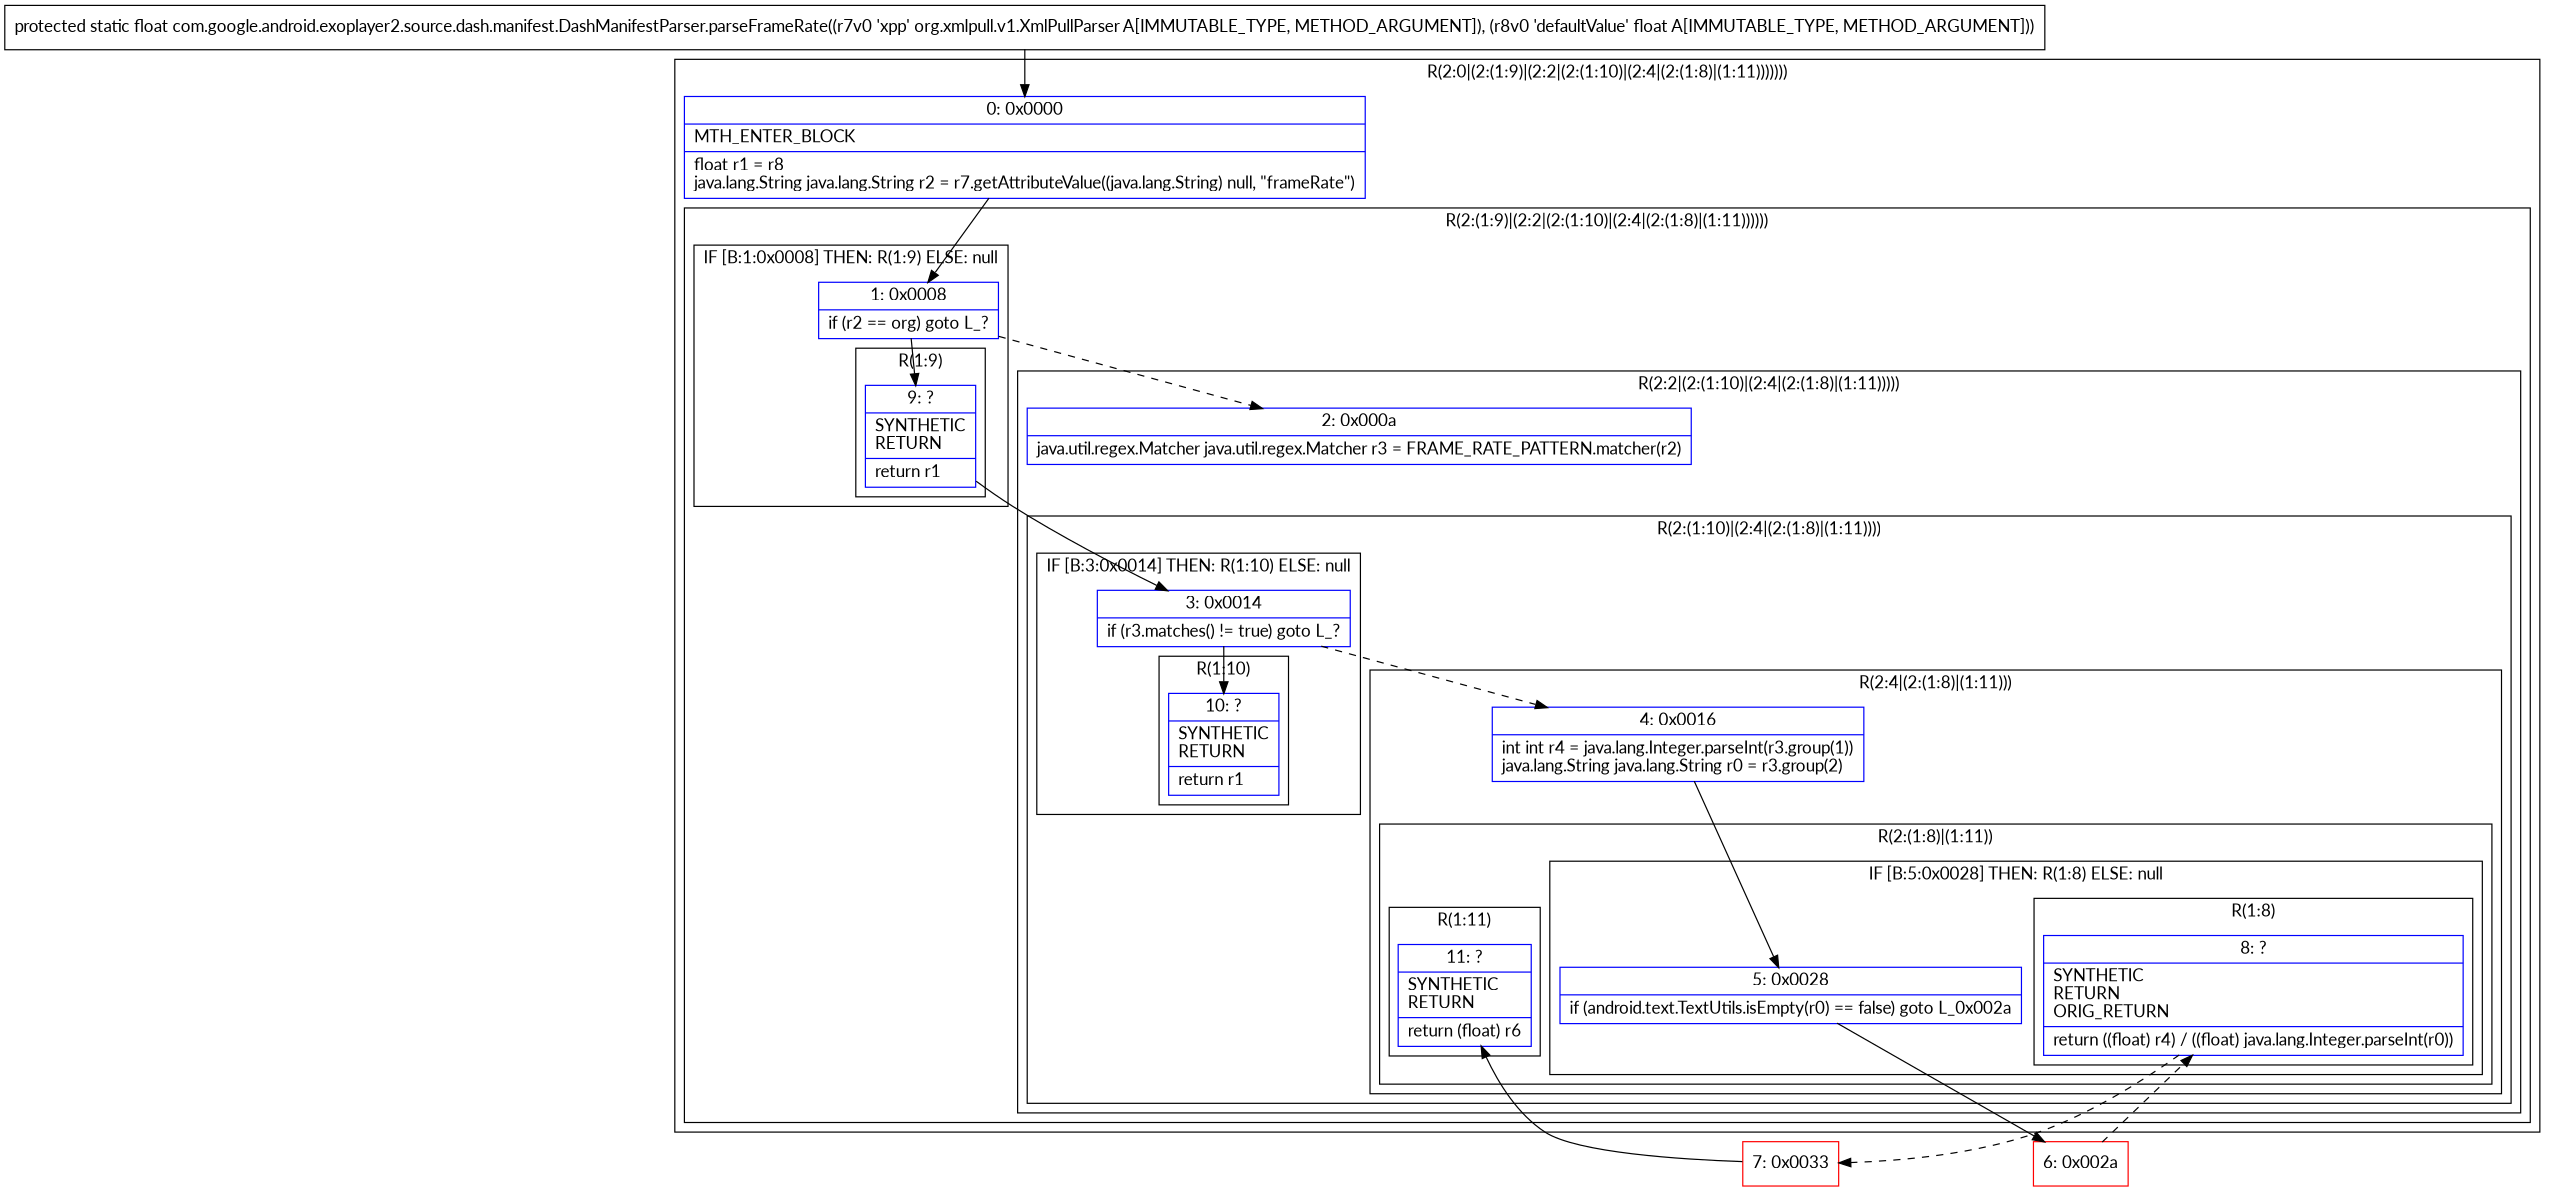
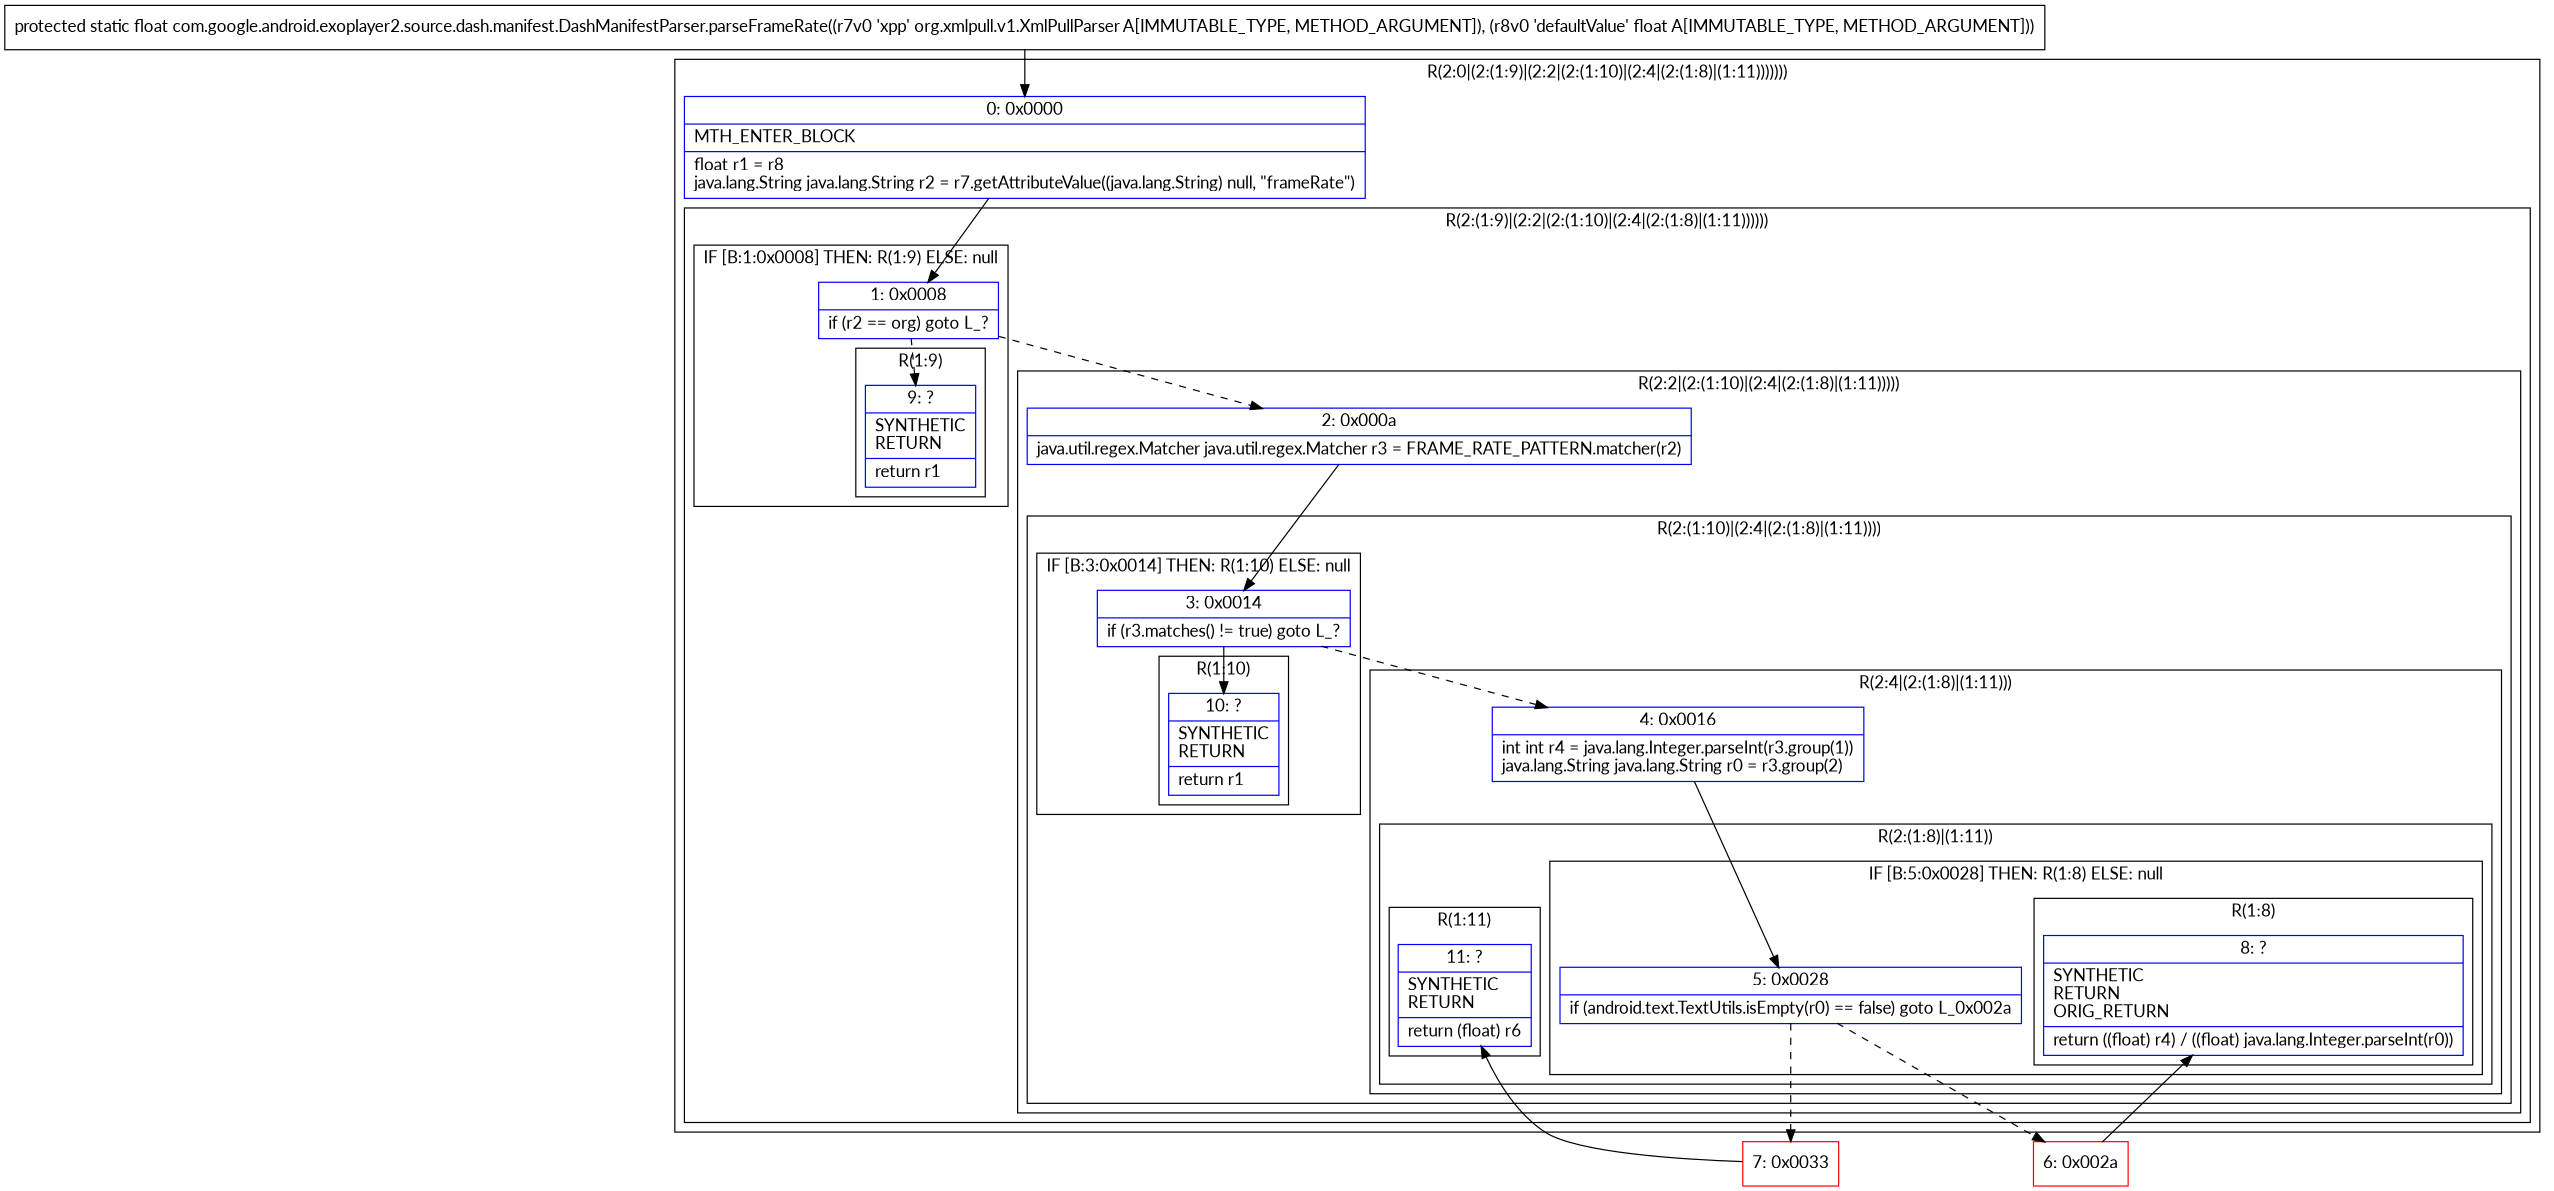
edge "1: 0x0008" -> "9: ?": style solid -> dashed
edge "9: ?" -> "3: 0x0014": now "2: 0x000a" -> "3: 0x0014"
edge "5: 0x0028" -> "6: 0x002a": style solid -> dashed
edge "6: 0x002a" -> "8: ?": style dashed -> solid
edge "8: ?" -> "7: 0x0033": now "5: 0x0028" -> "7: 0x0033"
